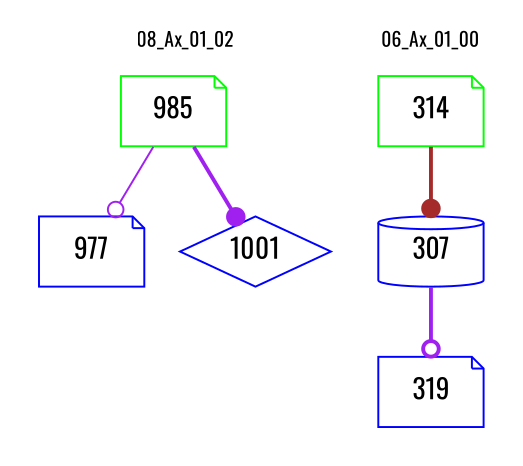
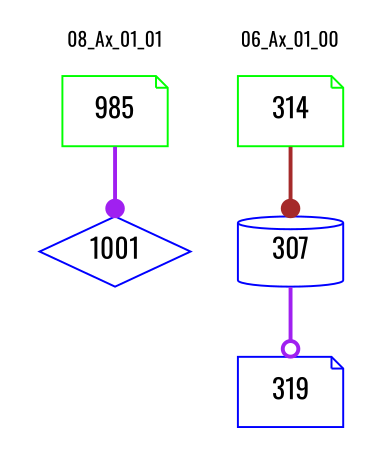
cluster "08_Ax_01_02": label "08_Ax_01_02" -> "08_Ax_01_01"
node "977": removed
